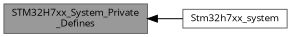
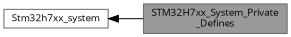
edge "Stm32h7xx_system" -> "STM32H7xx_System_Private _Defines": reversed
